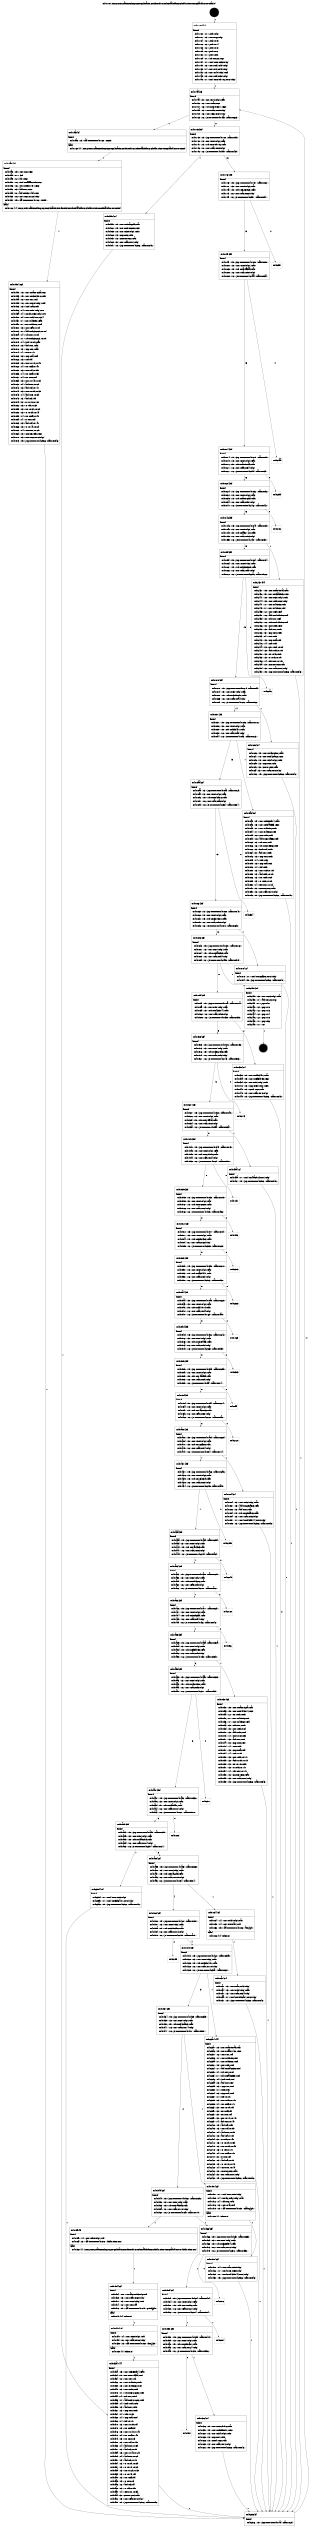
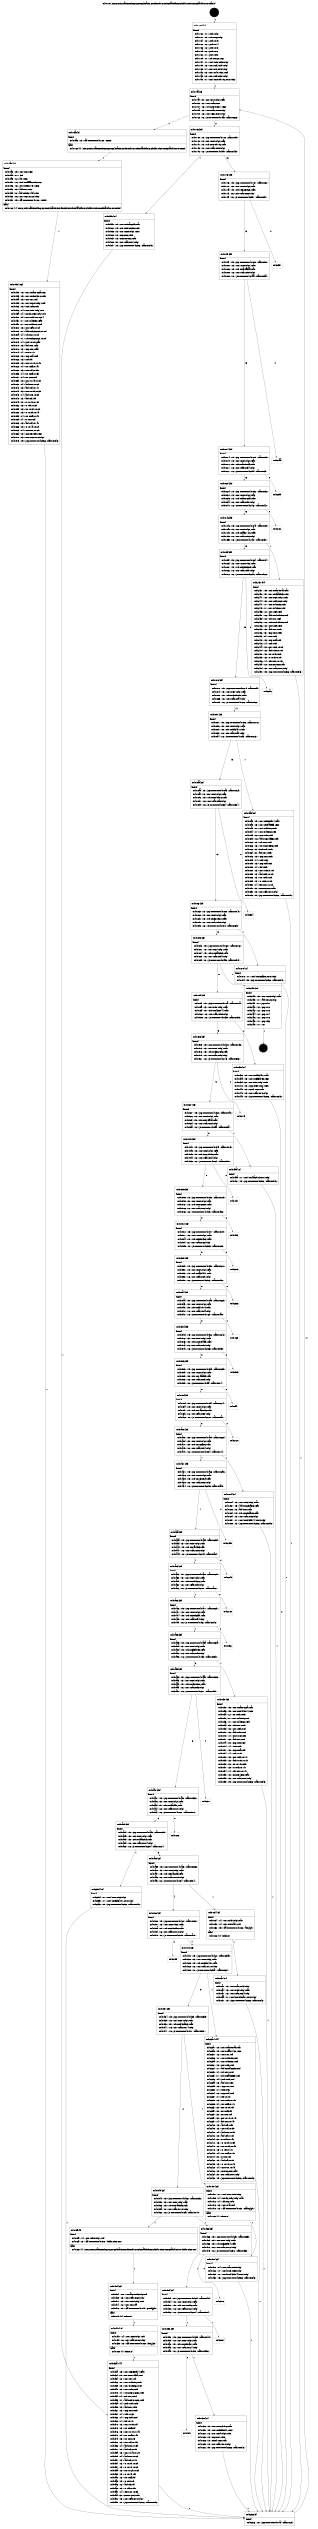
node "0x401cec [27]": removed
